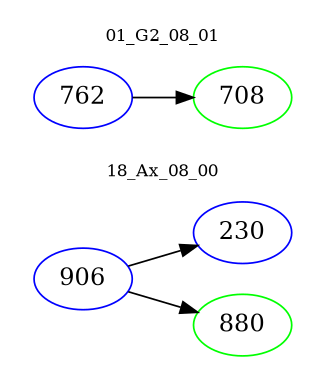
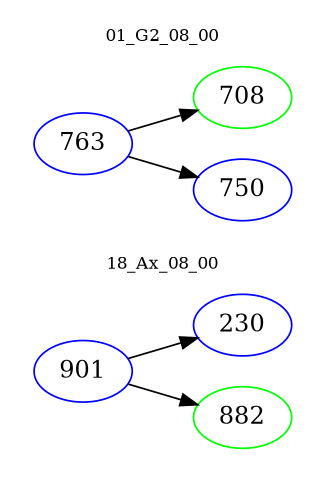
cluster "01_G2_08_01": label "01_G2_08_01" -> "01_G2_08_00"
node "762": label "762" -> "763"
node "750": added
node "906": label "906" -> "901"
node "880": label "880" -> "882"
